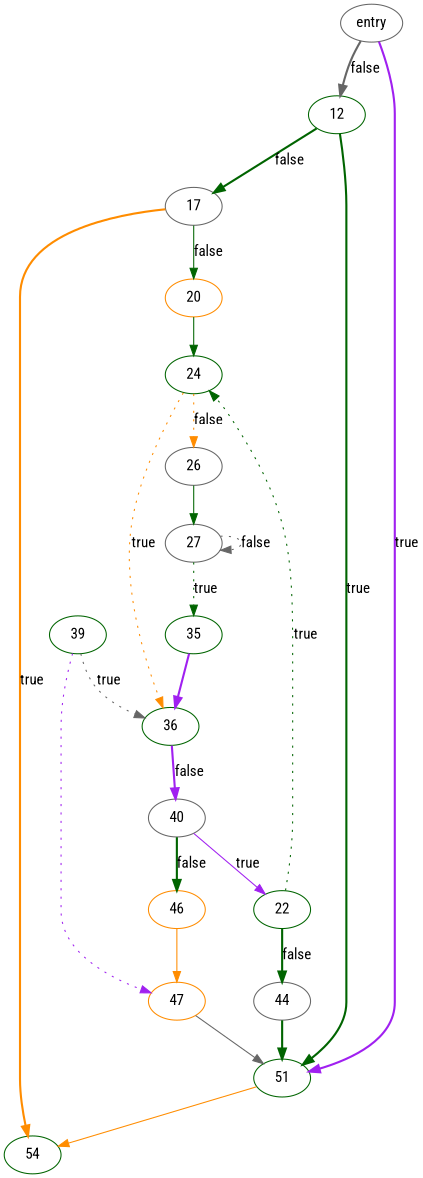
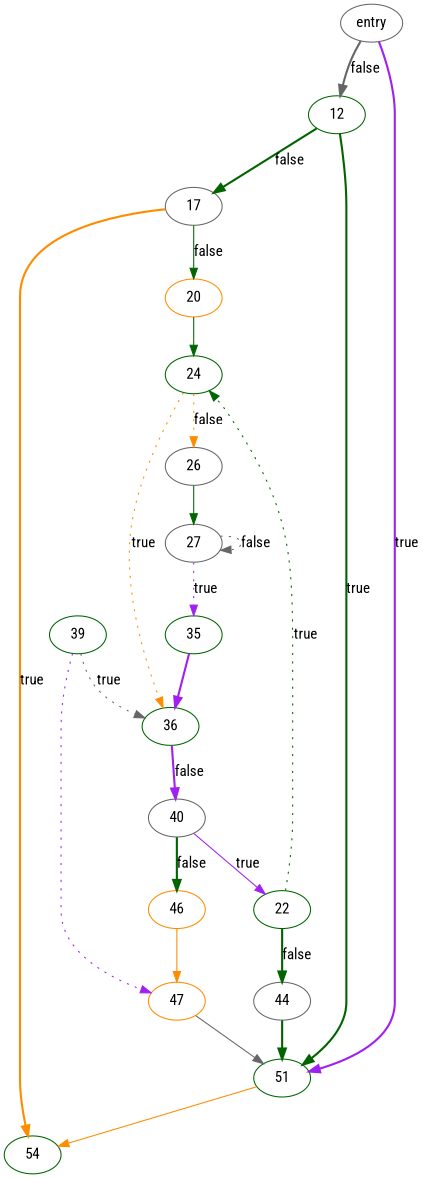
edge "27" -> "35": color darkgreen -> purple
